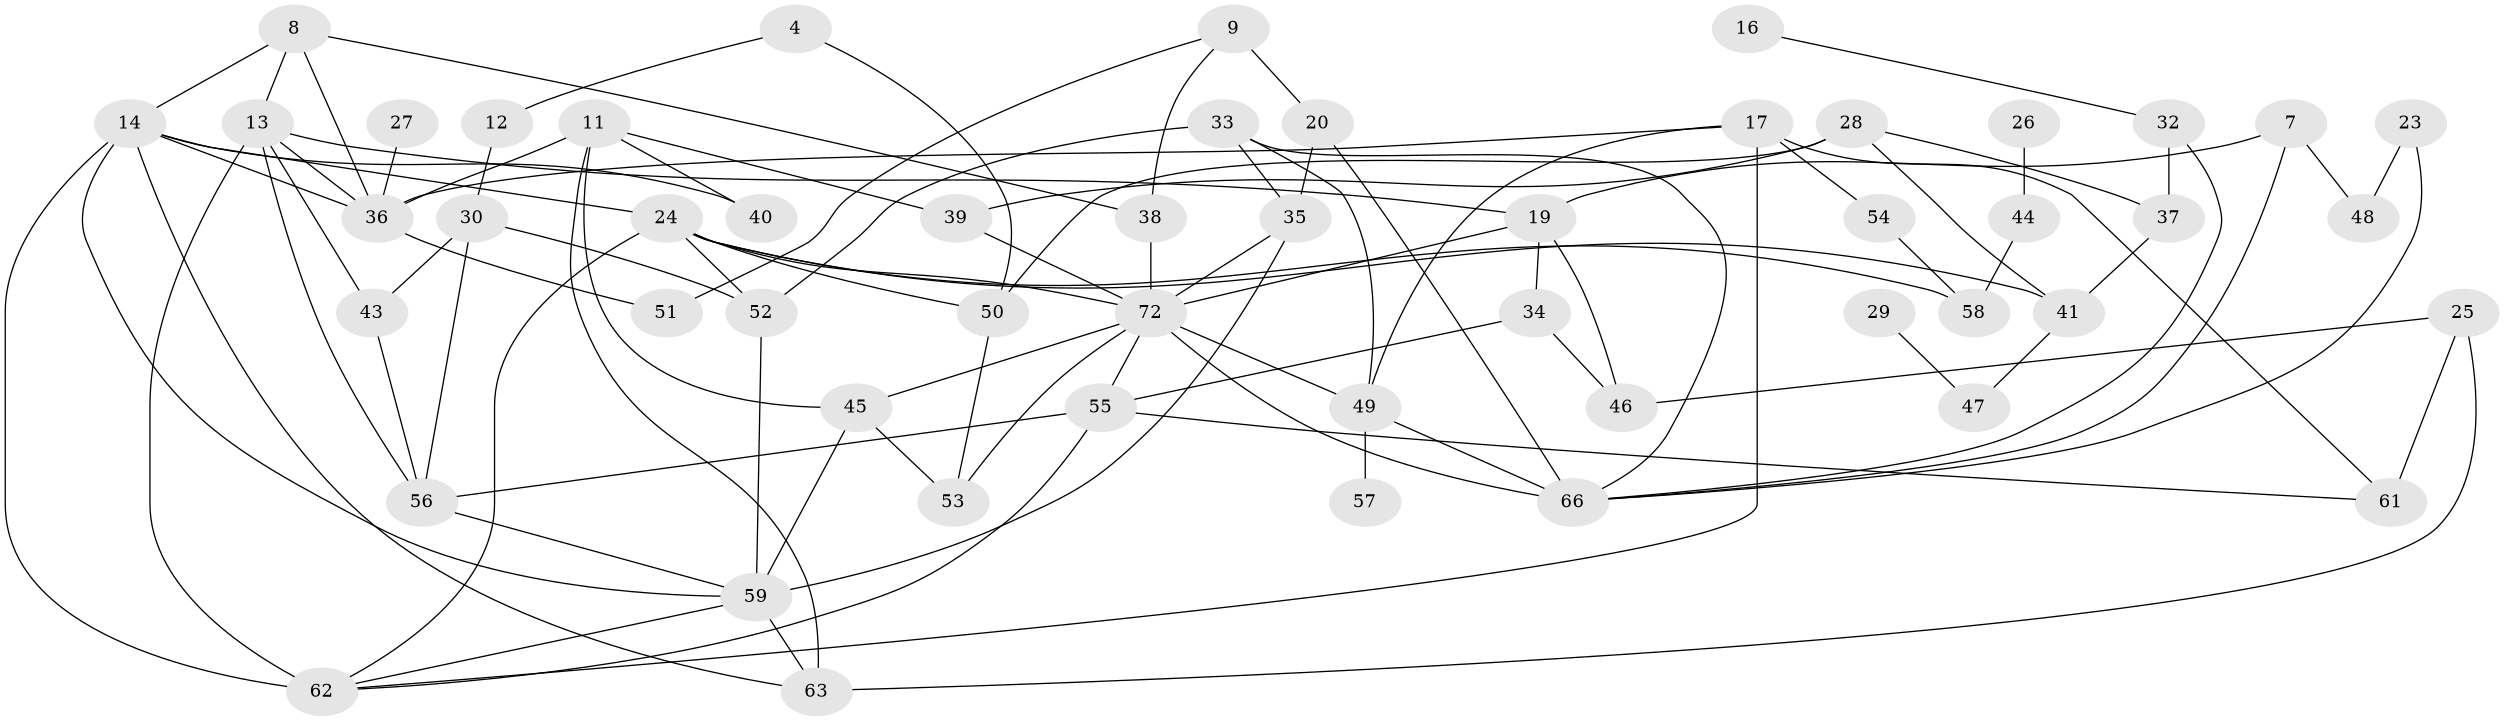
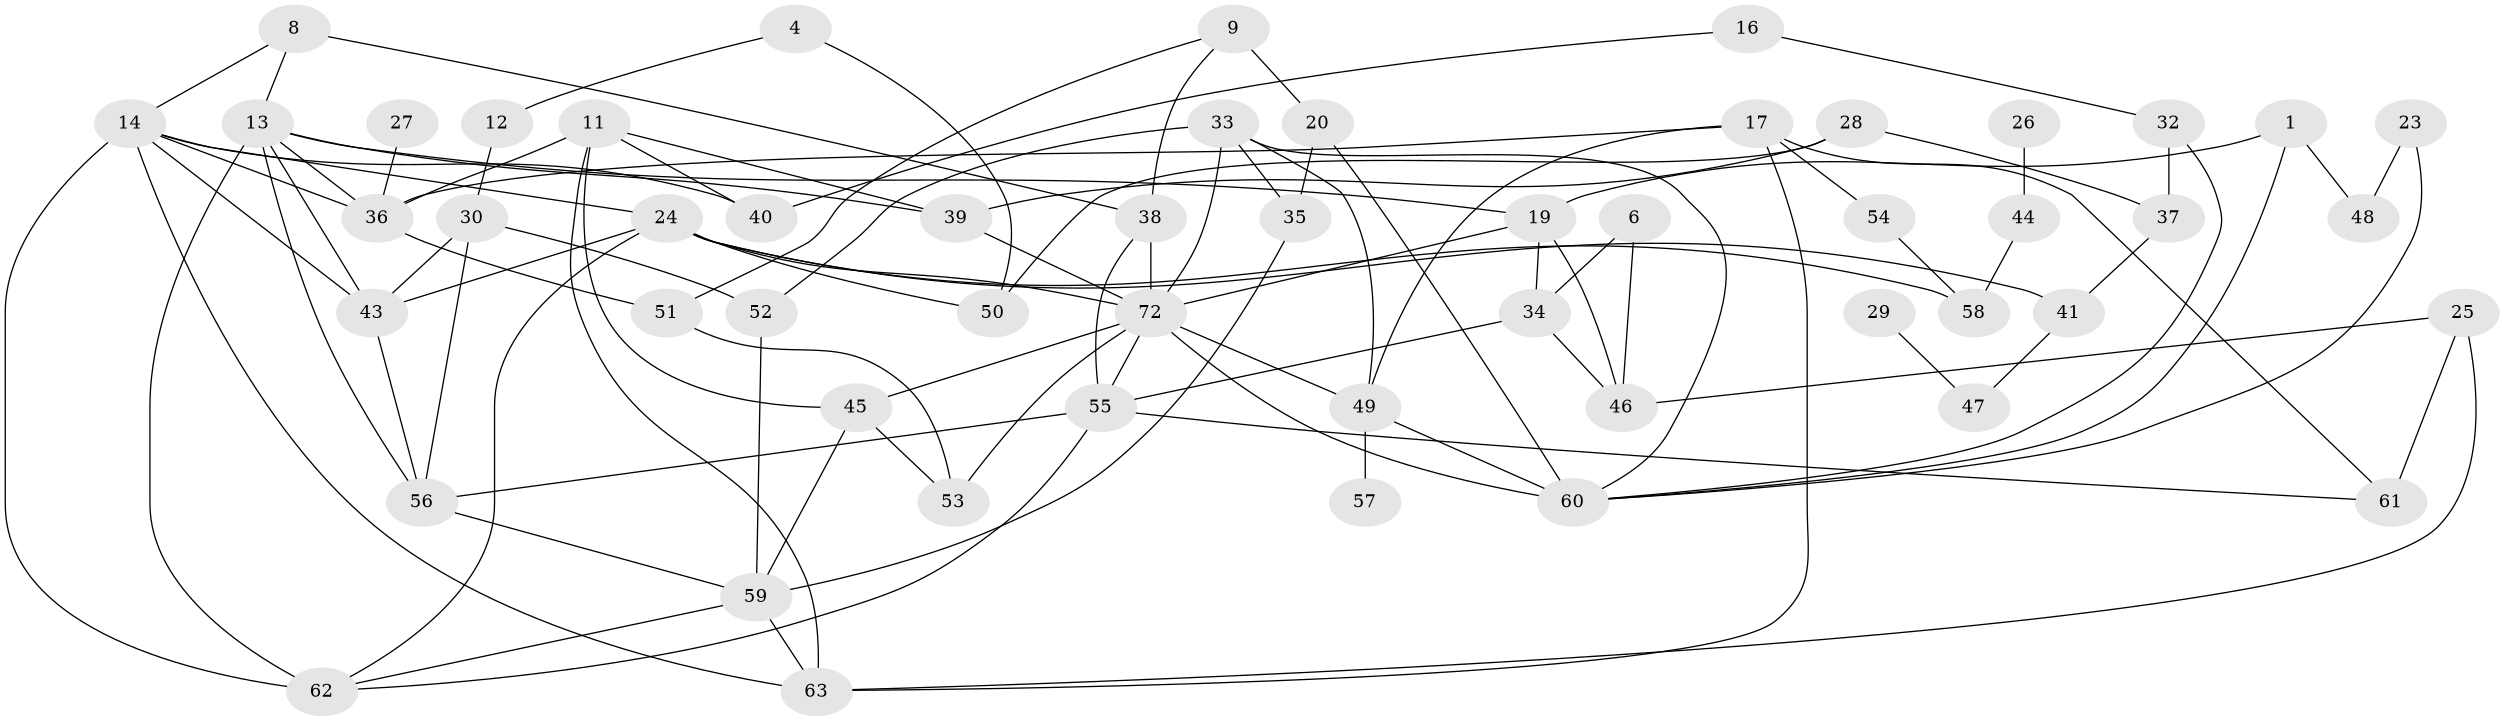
edge "16" -- "40": added
edge "8" -- "36": removed
node "7": label "7" -> "1"
edge "13" -- "39": added
node "6": added
edge "28" -- "41": removed
edge "24" -- "52": now "24" -- "43"
edge "35" -- "72": now "33" -- "72"
edge "38" -- "55": added
edge "50" -- "53": now "51" -- "53"
edge "14" -- "59": now "14" -- "43"
node "66": label "66" -> "60"
edge "17" -- "62": now "17" -- "63"
